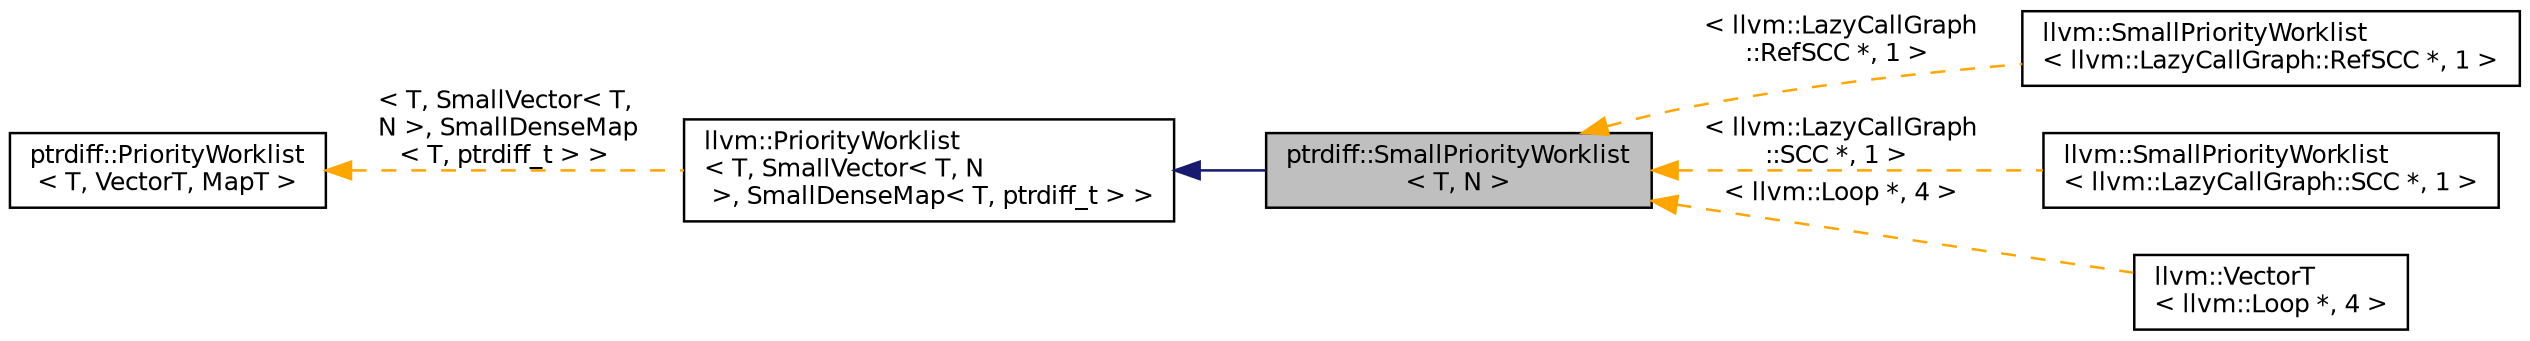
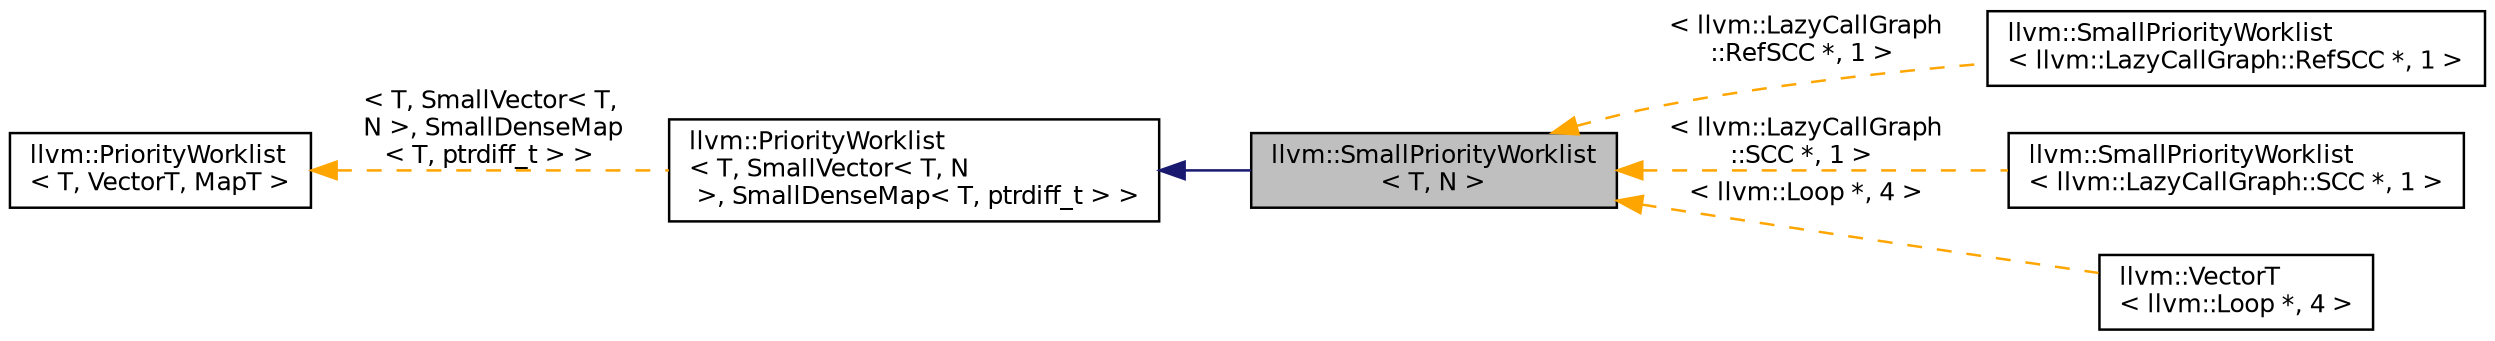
node "ptrdiff::PriorityWorklist < T, VectorT, MapT >": label "ptrdiff::PriorityWorklist < T, VectorT, MapT >" -> "llvm::PriorityWorklist < T, VectorT, MapT >"
node "ptrdiff::SmallPriorityWorklist < T, N >": label "ptrdiff::SmallPriorityWorklist < T, N >" -> "llvm::SmallPriorityWorklist < T, N >"
